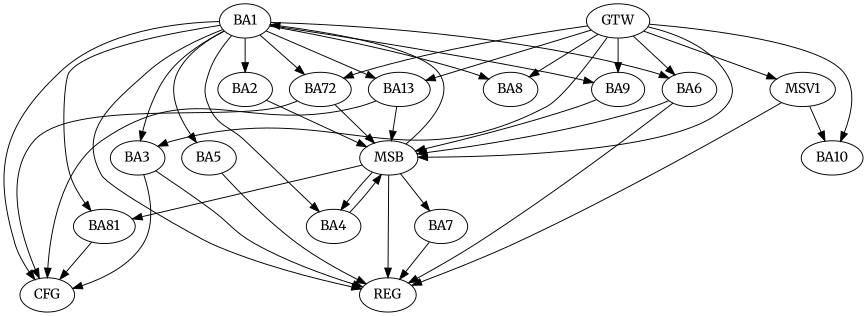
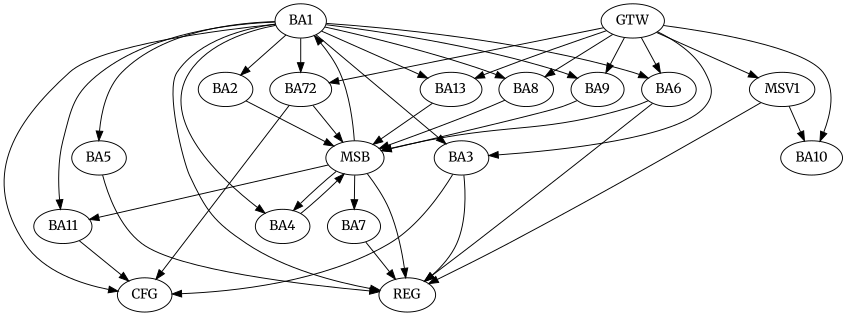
edge "BA13" -> "CFG": removed
edge "GTW" -> "MSB": now "BA8" -> "MSB"
node "BA81": label "BA81" -> "BA11"
